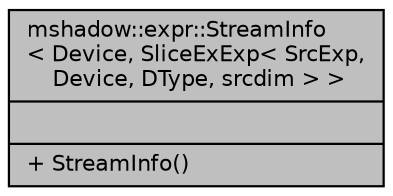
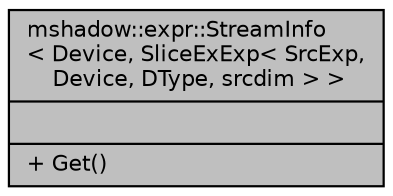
node "mshadow::expr::StreamInfo": text "+ StreamInfo()" -> "+ Get()"
